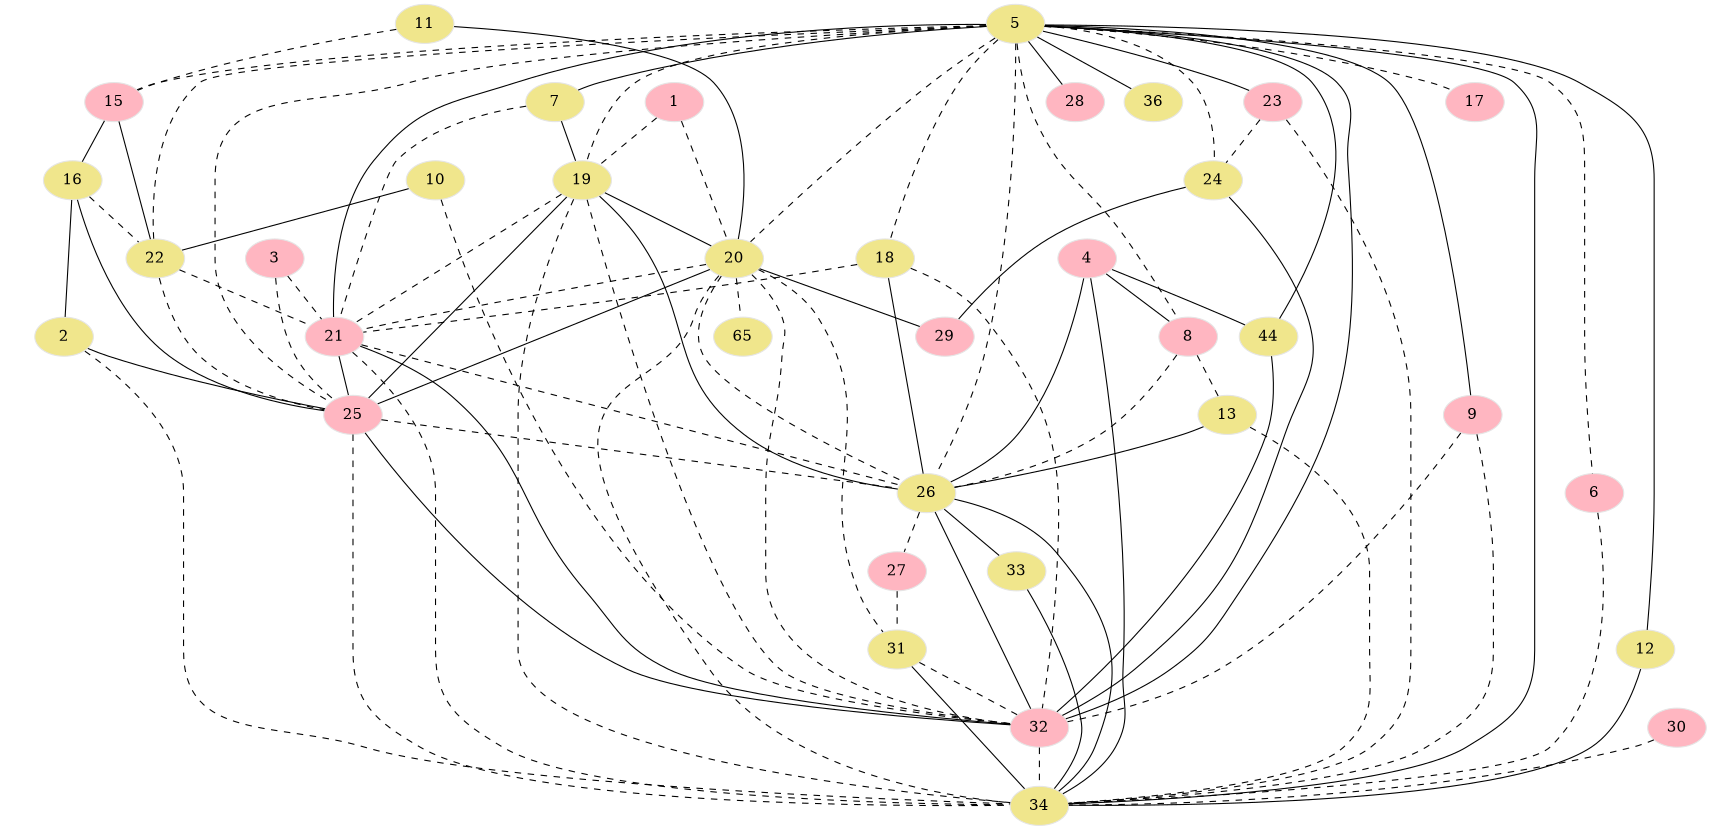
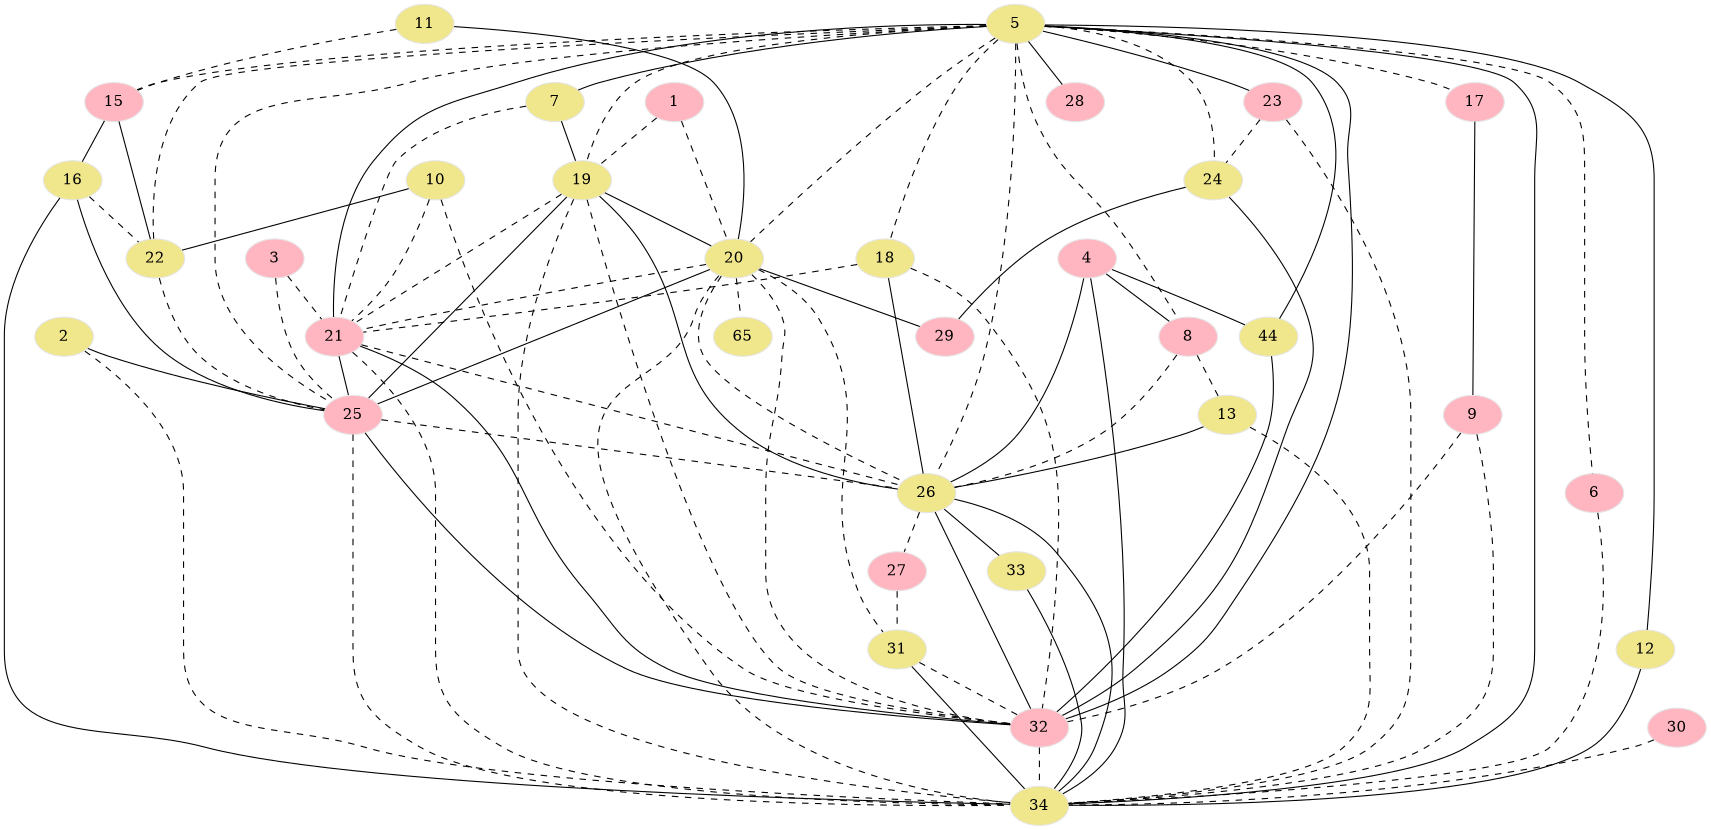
edge "5" -- "9": now "17" -- "9"
node "36": removed
edge "16" -- "2": now "16" -- "34"
edge "22" -- "21": now "10" -- "21"
